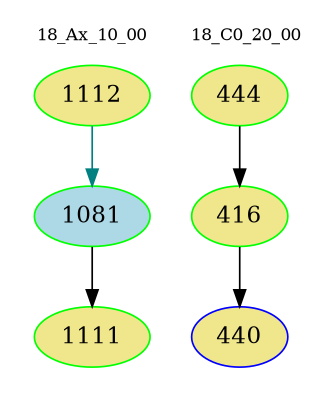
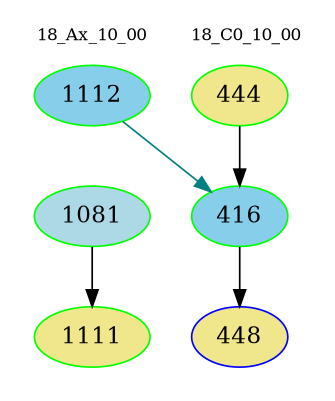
cluster "18_C0_20_00": label "18_C0_20_00" -> "18_C0_10_00"
node "1112": fillcolor khaki -> skyblue
edge "1112" -> "1081": now "1112" -> "416"
node "416": fillcolor khaki -> skyblue
node "440": label "440" -> "448"
